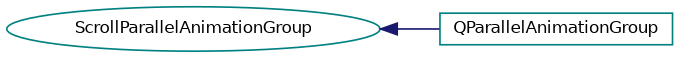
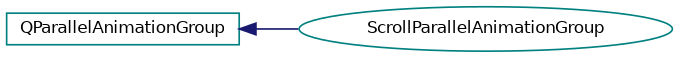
edge "QParallelAnimationGroup" -> "ScrollParallelAnimationGroup": reversed
